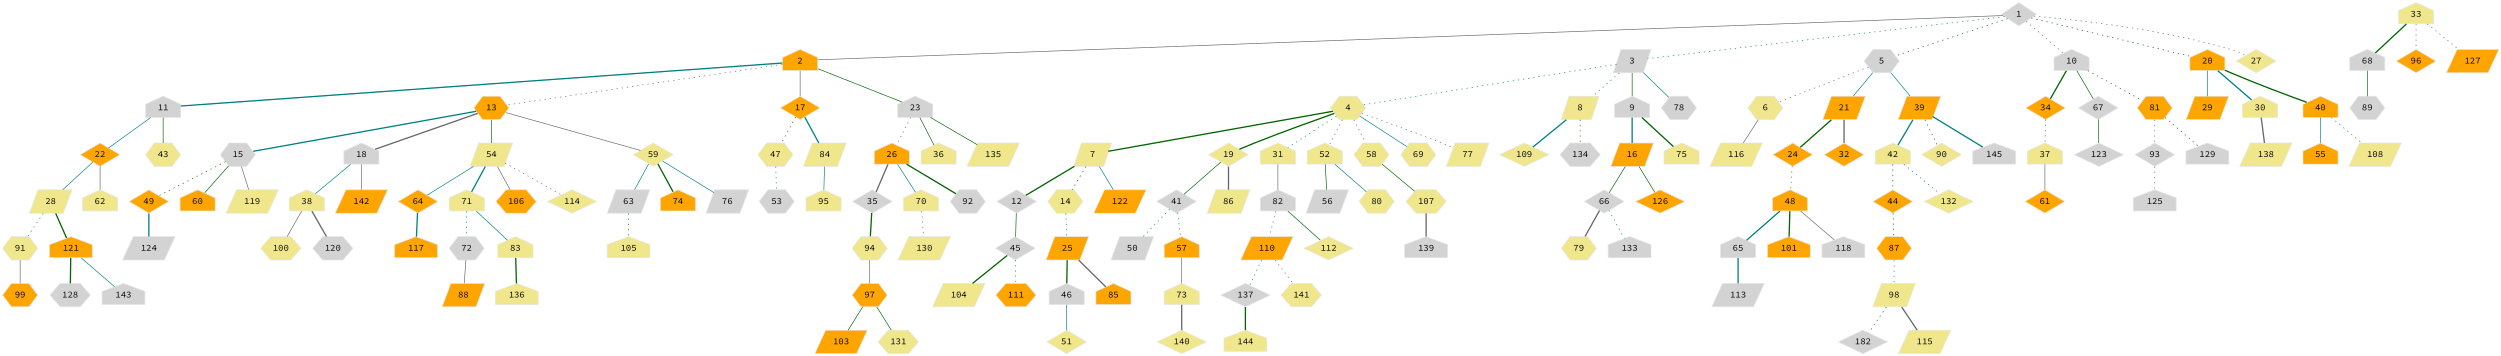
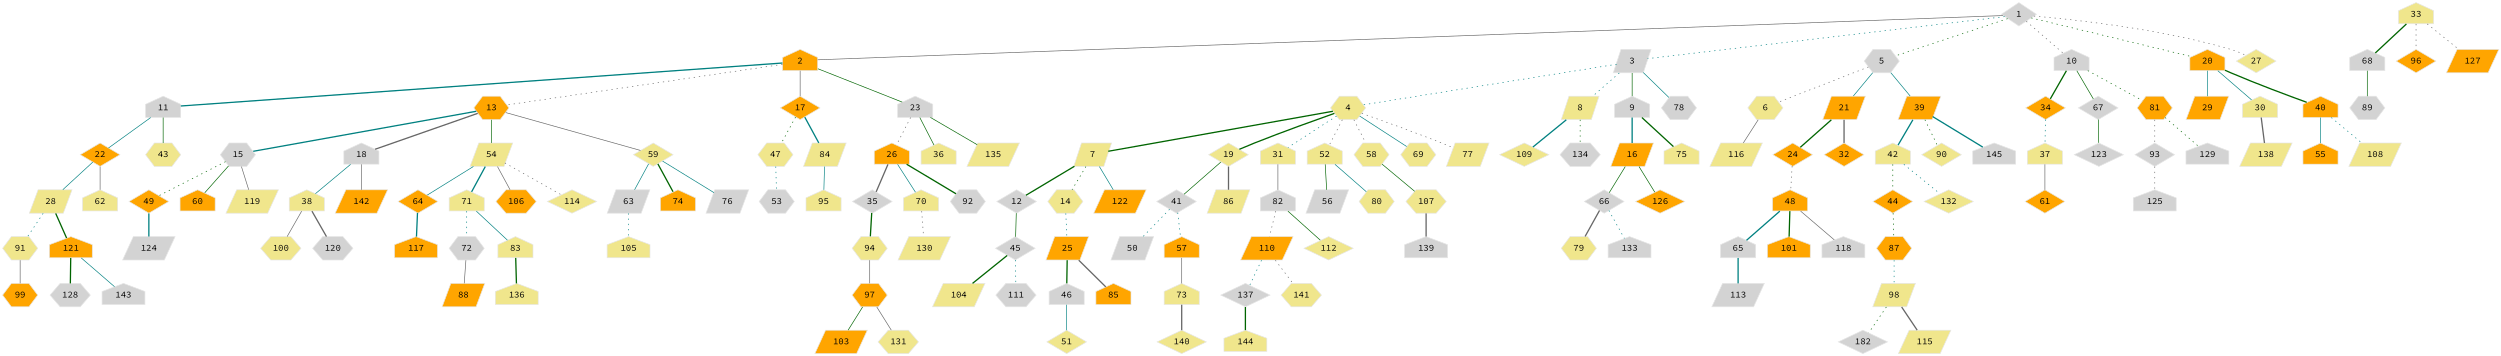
edge "20" -- "30": style bold -> solid
edge "63" -- "105": color darkgreen -> teal
node "111": fillcolor orange -> lightgrey
edge "97" -- "131": color darkgreen -> gray40
